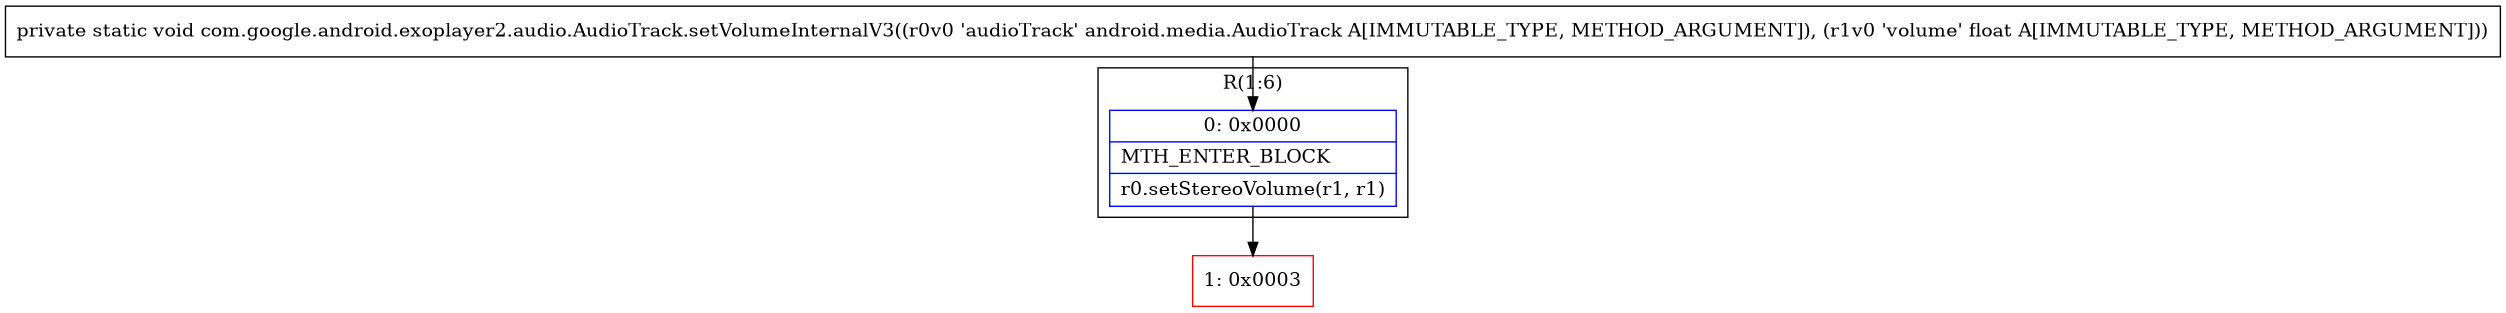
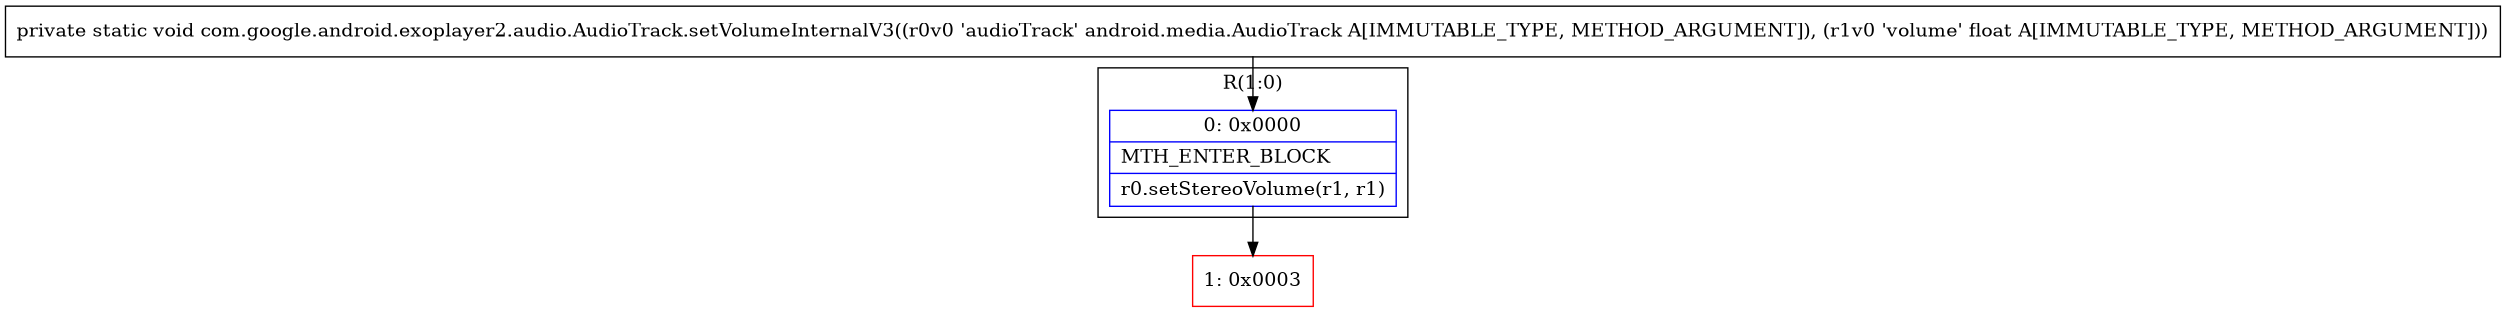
cluster "R(1:6)": label "R(1:6)" -> "R(1:0)"
